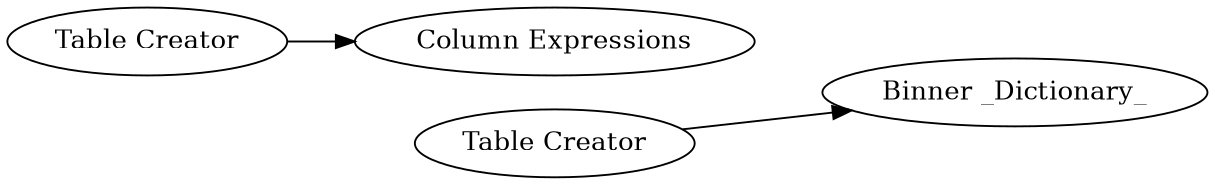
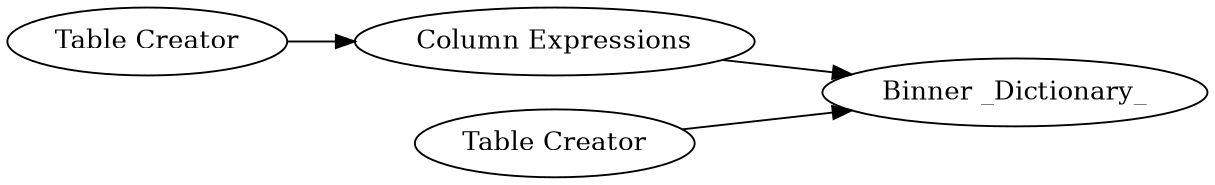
edge "Column Expressions" -> "Binner _Dictionary_": added
